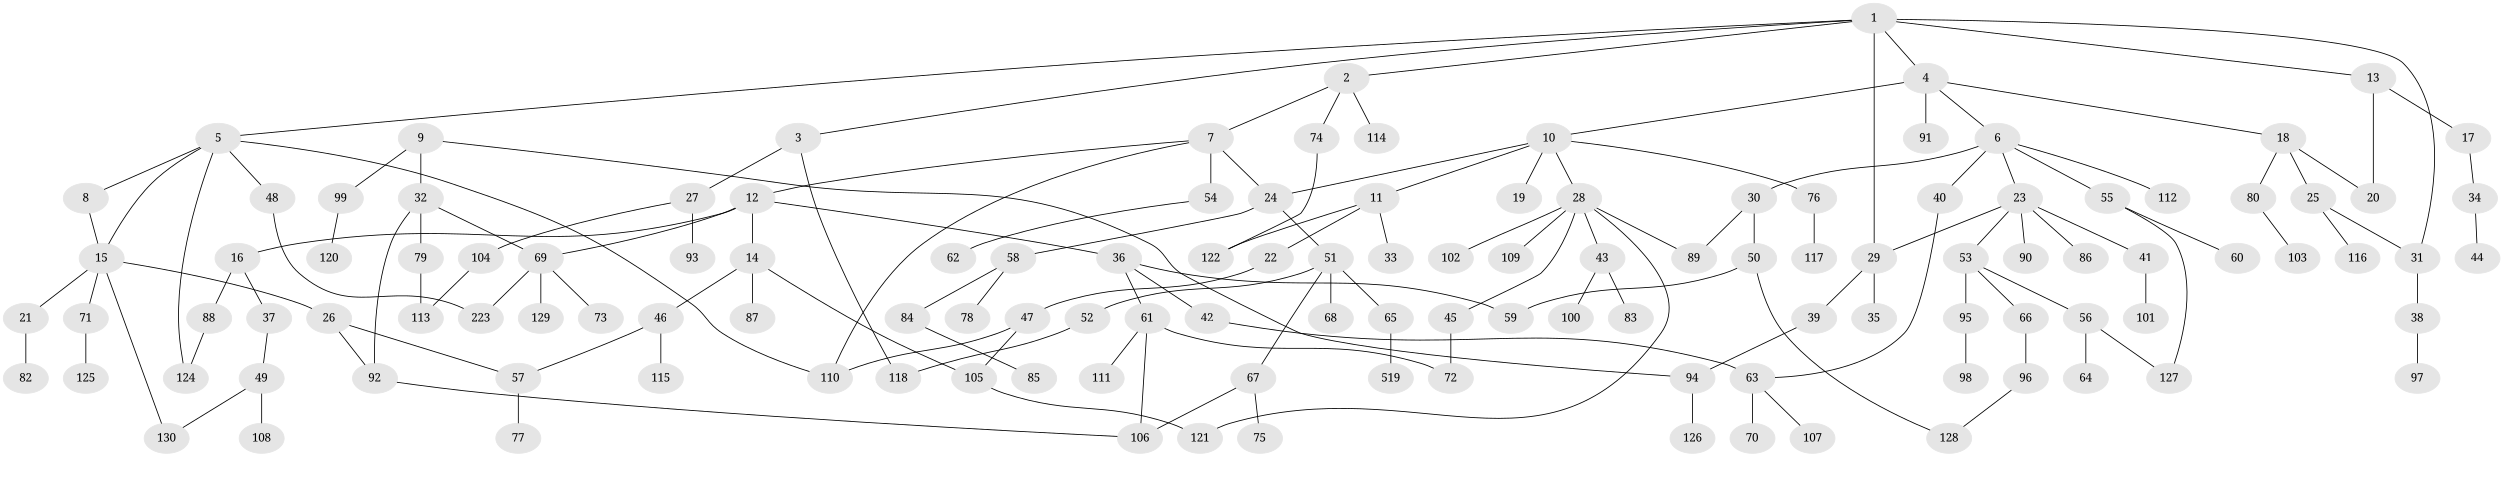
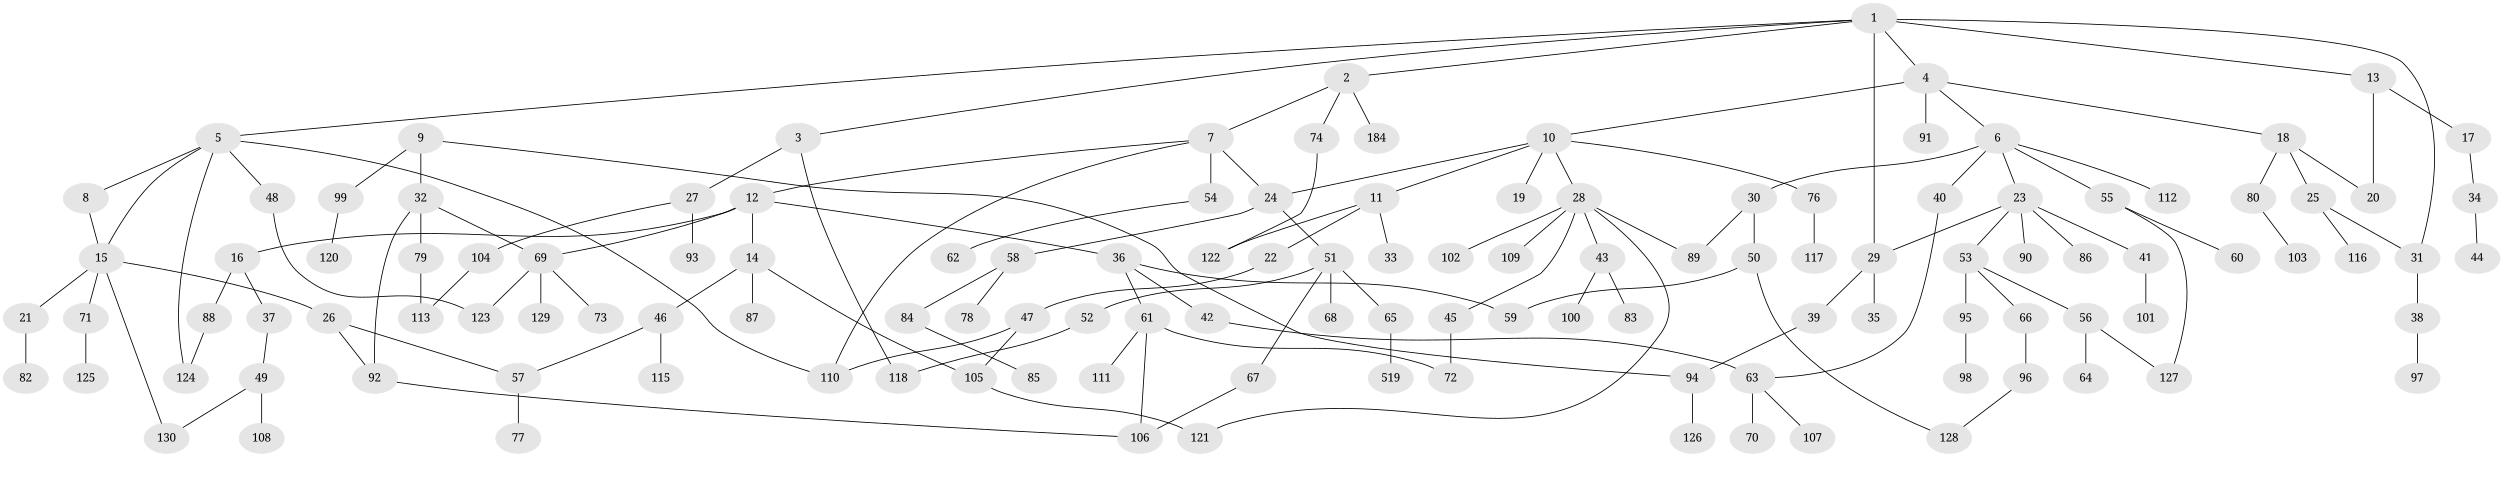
node "114": label "114" -> "184"
node "223": label "223" -> "123"
node "75": removed
